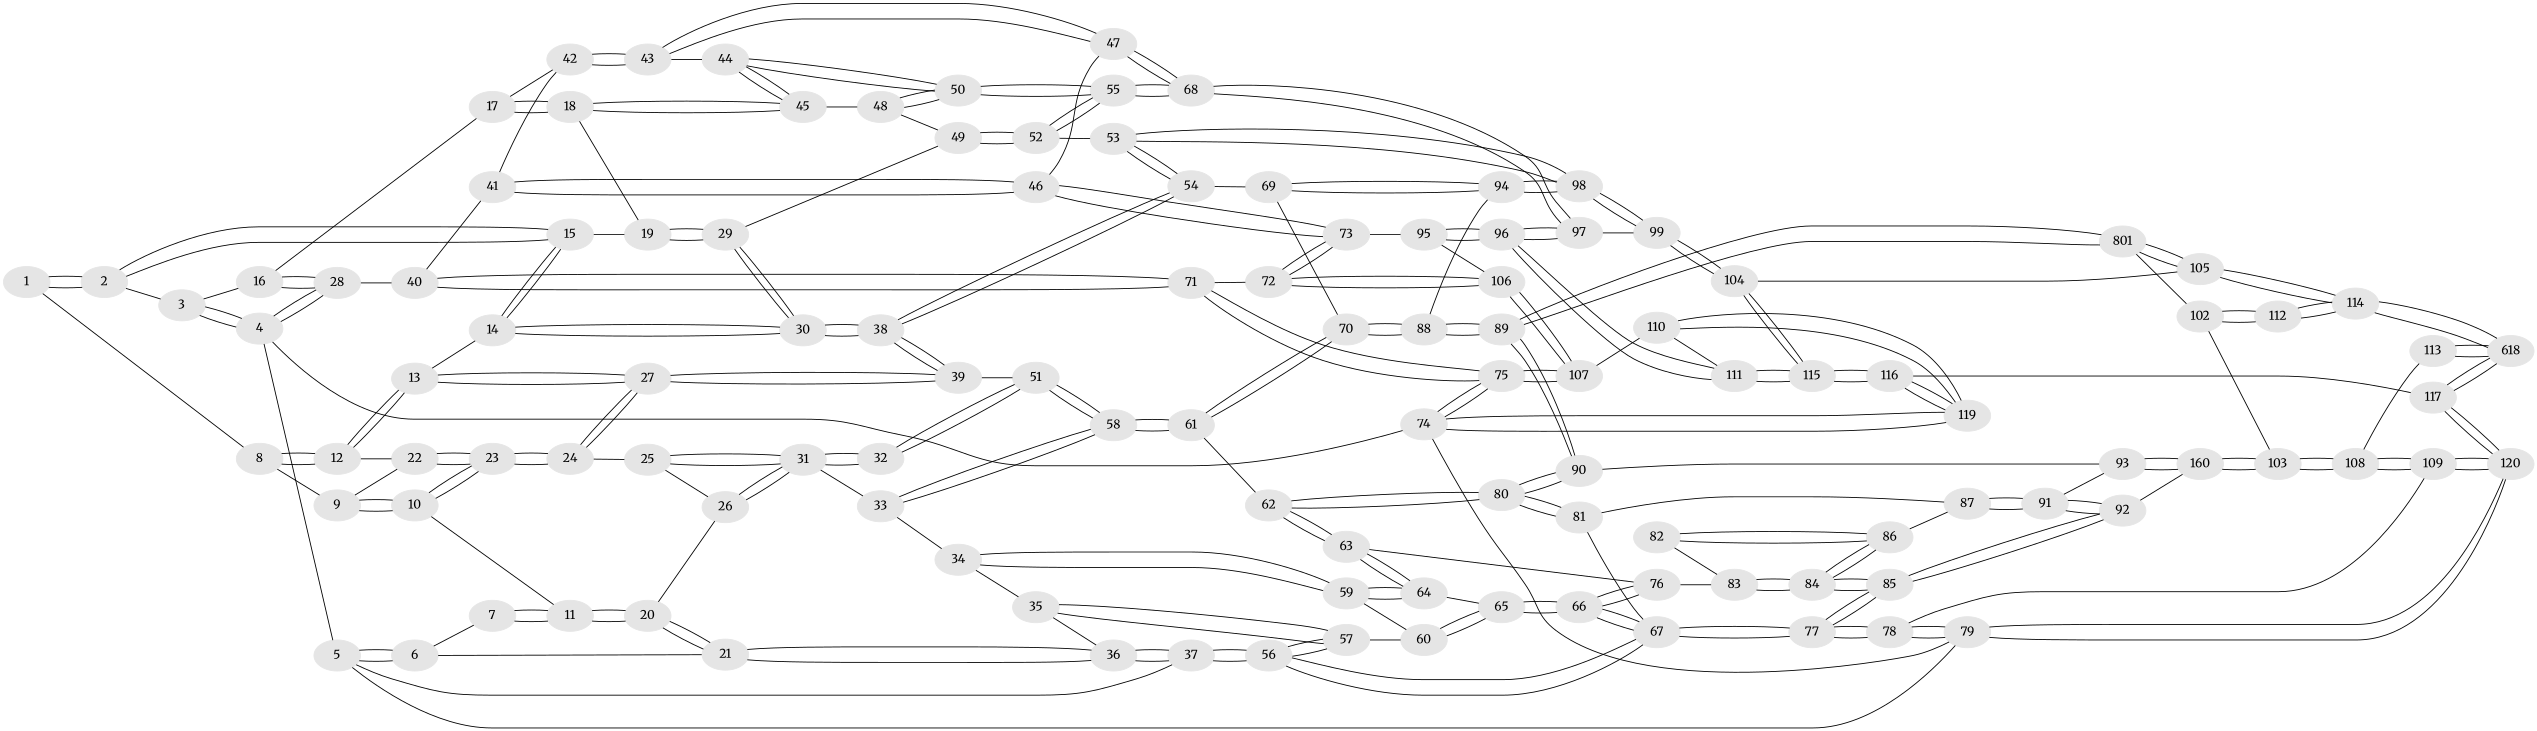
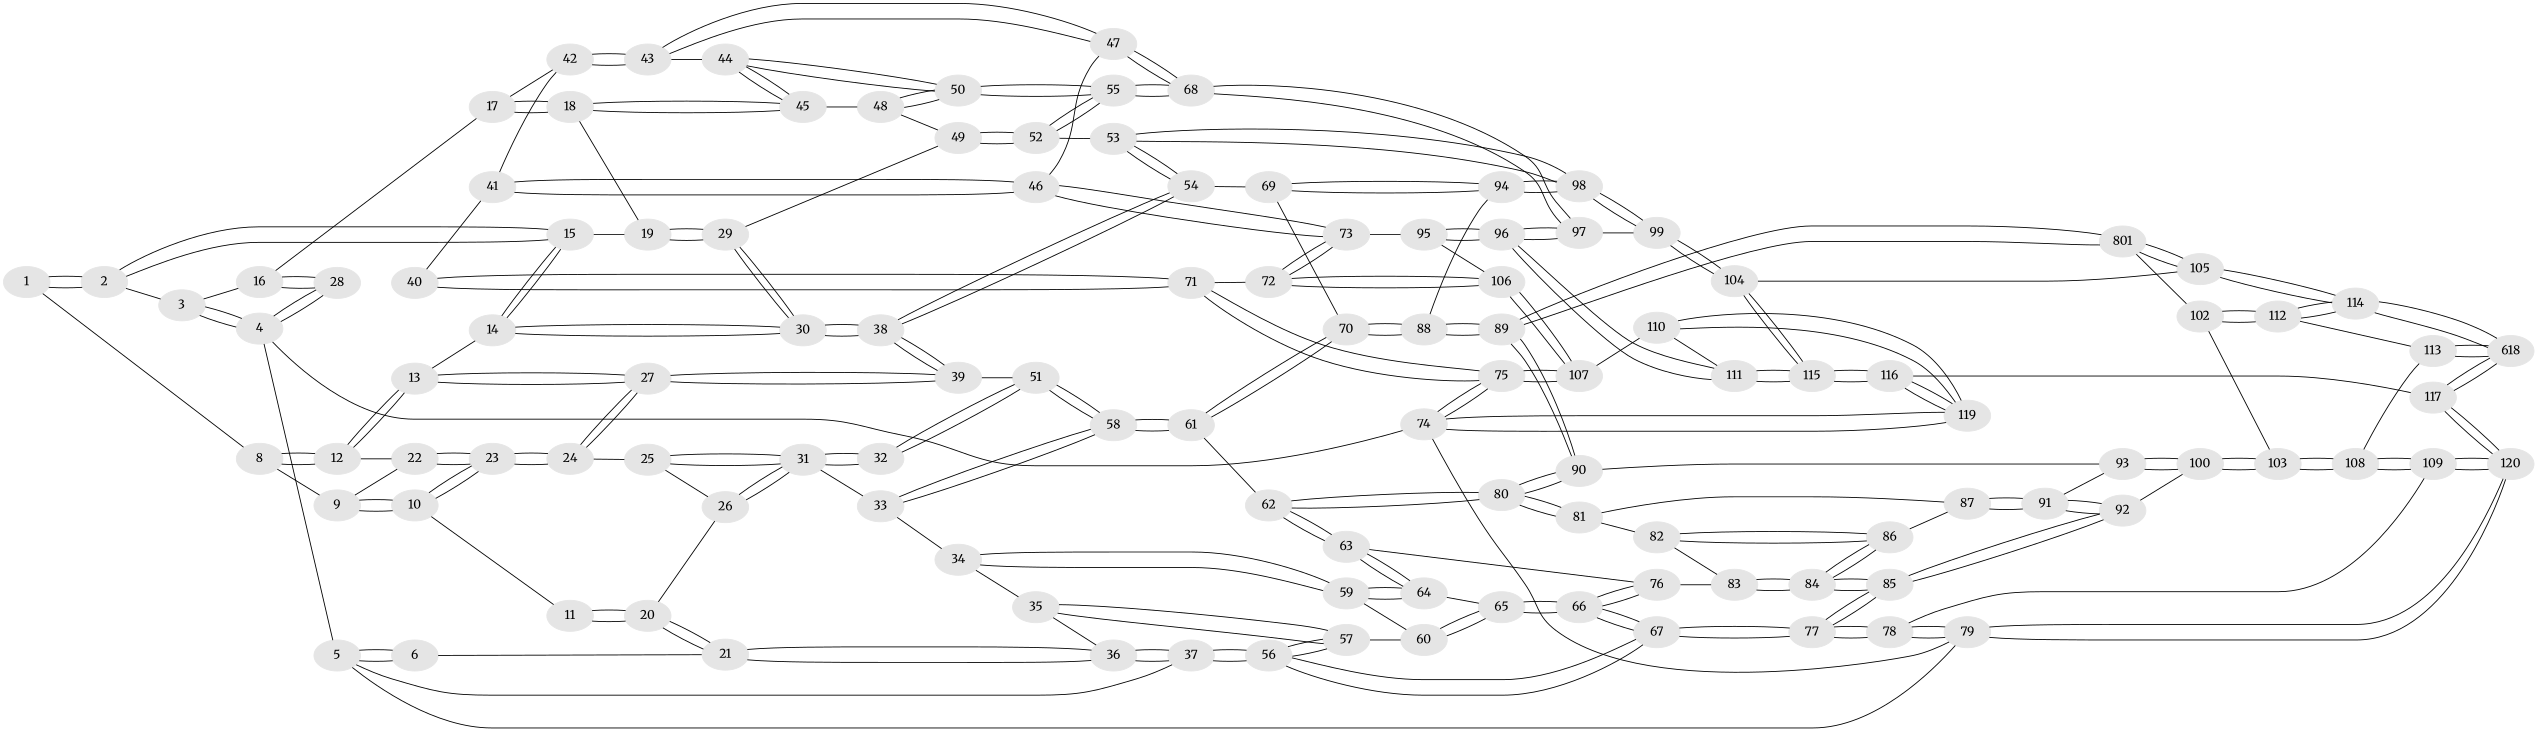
edge "28" -- "40": removed
edge "112" -- "113": added
node "160": label "160" -> "100"
edge "81" -- "67": now "81" -- "82"
node "7": removed
